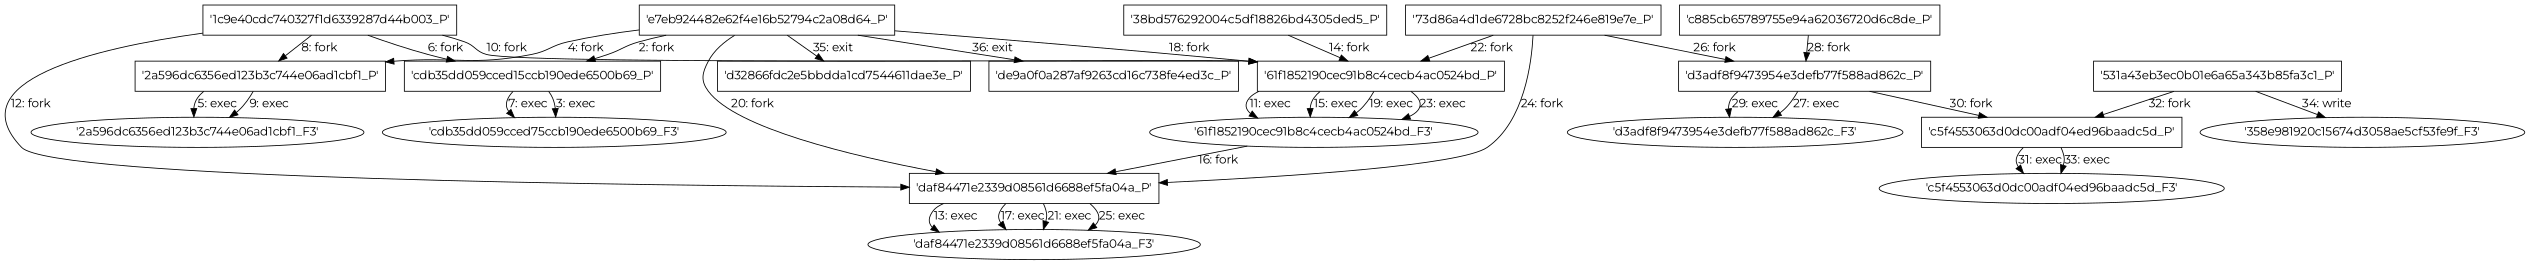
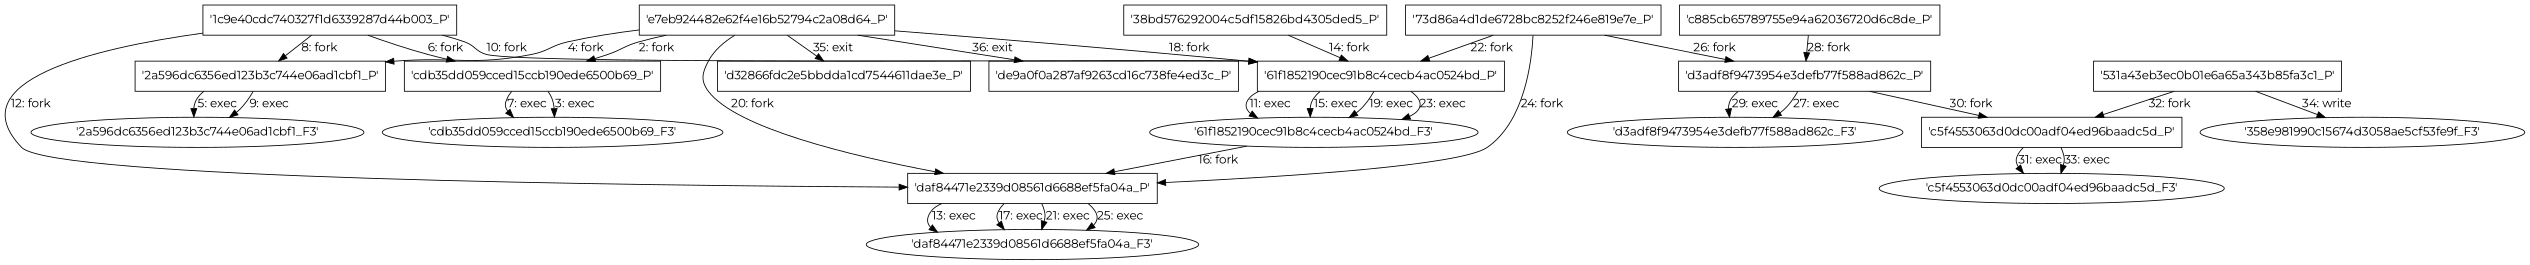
node "'38bd576292004c5df18826bd4305ded5_P'": label "'38bd576292004c5df18826bd4305ded5_P'" -> "'38bd576292004c5df15826bd4305ded5_P'"
node "'cdb35dd059cced75ccb190ede6500b69_F3'": label "'cdb35dd059cced75ccb190ede6500b69_F3'" -> "'cdb35dd059cced15ccb190ede6500b69_F3'"
node "'358e981920c15674d3058ae5cf53fe9f_F3'": label "'358e981920c15674d3058ae5cf53fe9f_F3'" -> "'358e981990c15674d3058ae5cf53fe9f_F3'"
